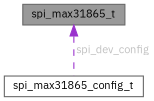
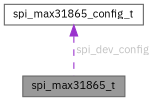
edge "spi_max31865_config_t" -> "spi_max31865_t": reversed
